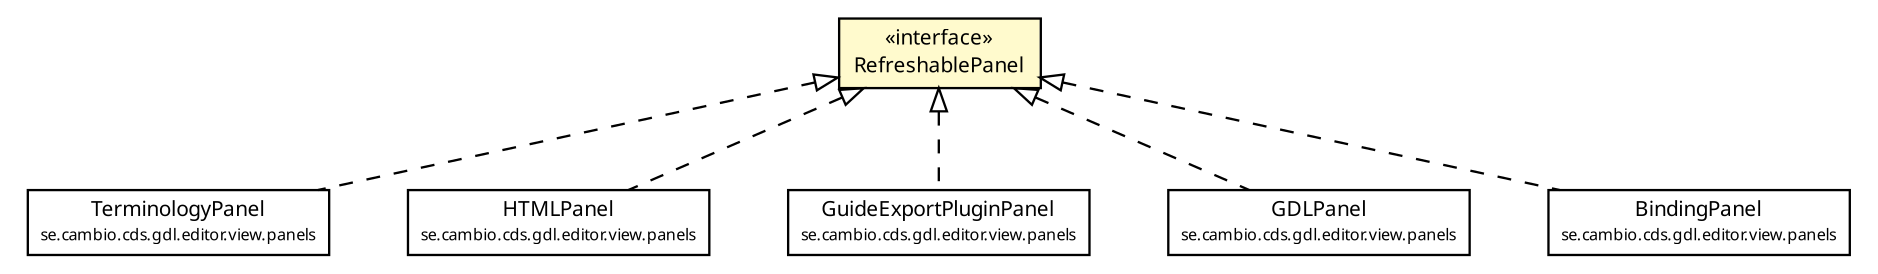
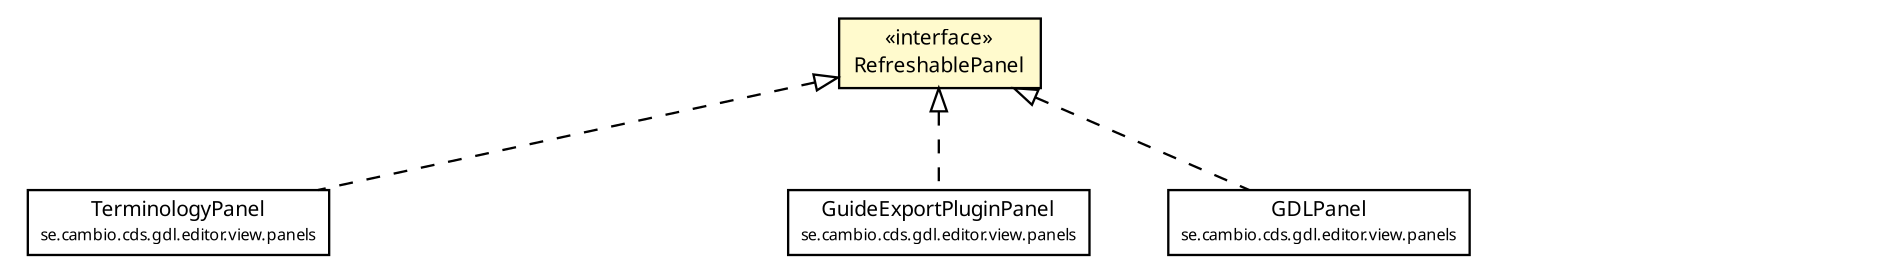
node "HTMLPanel": removed
node "BindingPanel": removed
